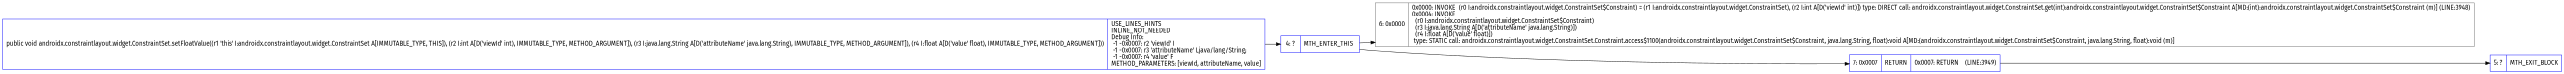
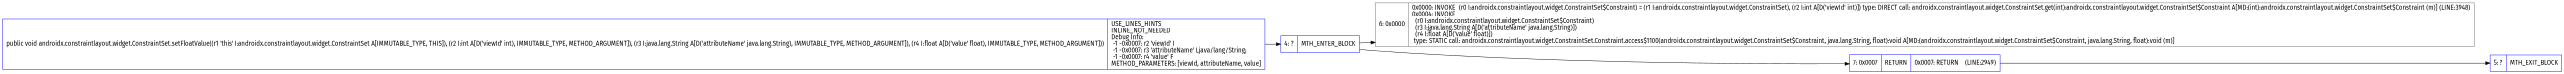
node "4: ?": text "MTH_ENTER_THIS" -> "MTH_ENTER_BLOCK"
node "7: 0x0007": text "0x0007: RETURN    (LINE:3949)" -> "0x0007: RETURN    (LINE:2949)"
